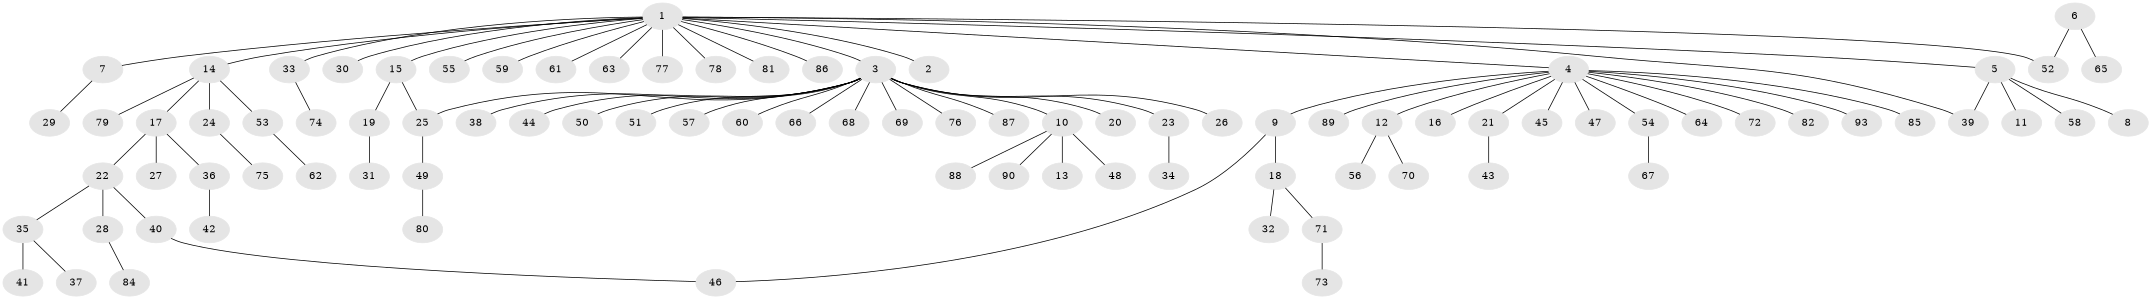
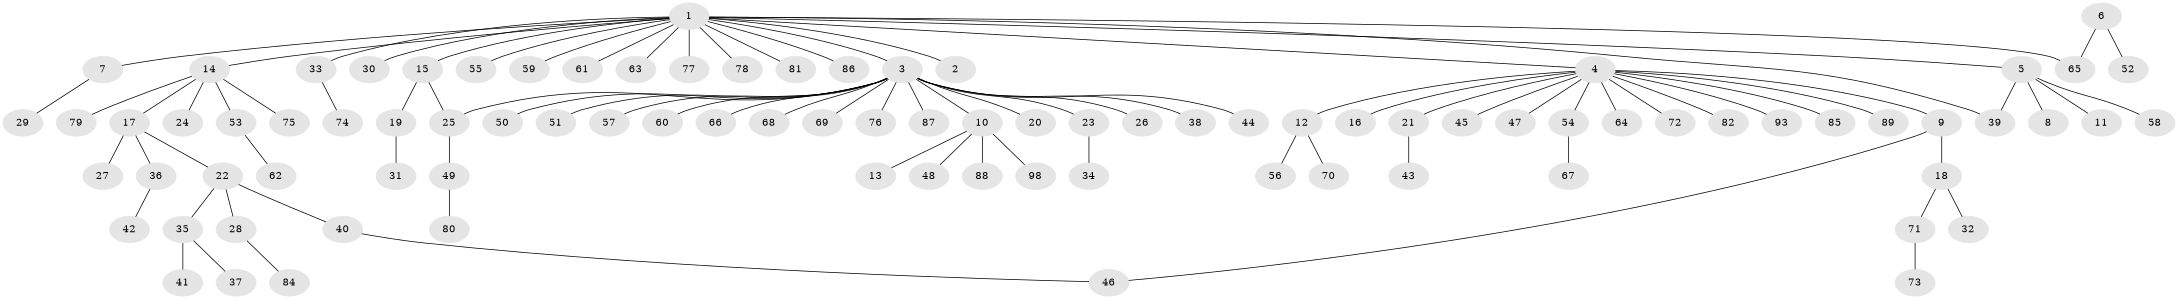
edge "1" -- "52": now "1" -- "65"
edge "24" -- "75": now "14" -- "75"
node "90": label "90" -> "98"
